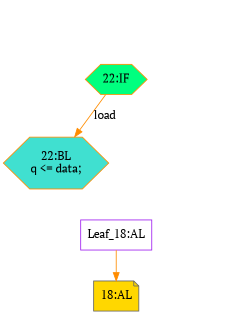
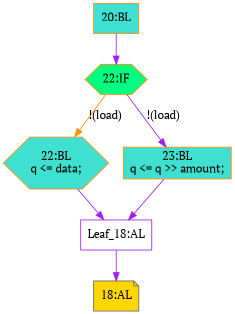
node "20:BL": added
edge "22:IF" -> "22:BL q <= data;": label "load" -> "!(load)"
node "23:BL q <= q >> amount;": added
edge "22:BL q <= data;" -> "Leaf_18:AL": added
edge "Leaf_18:AL" -> "18:AL": color darkorange -> purple
